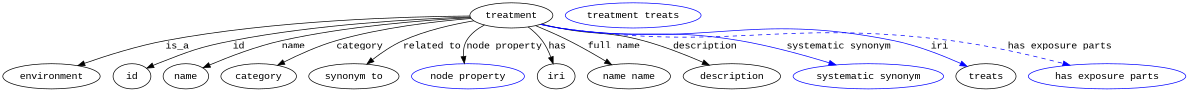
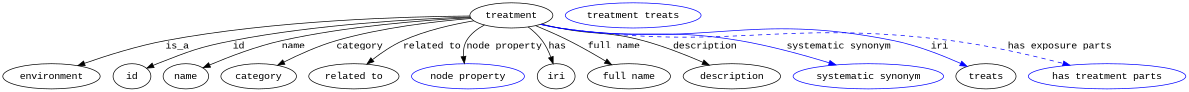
node "synonym to": label "synonym to" -> "related to"
node "name name": label "name name" -> "full name"
node "has exposure parts": label "has exposure parts" -> "has treatment parts"
